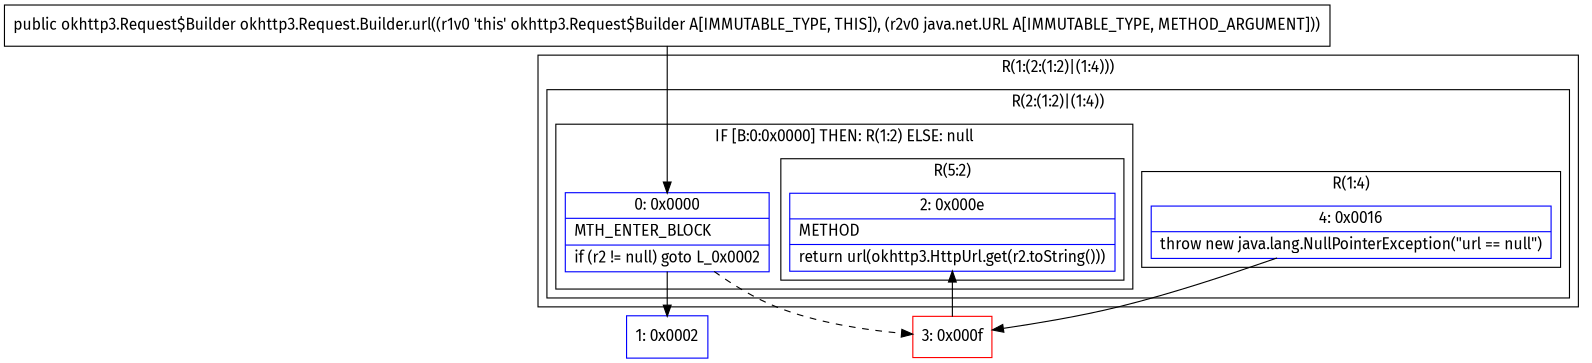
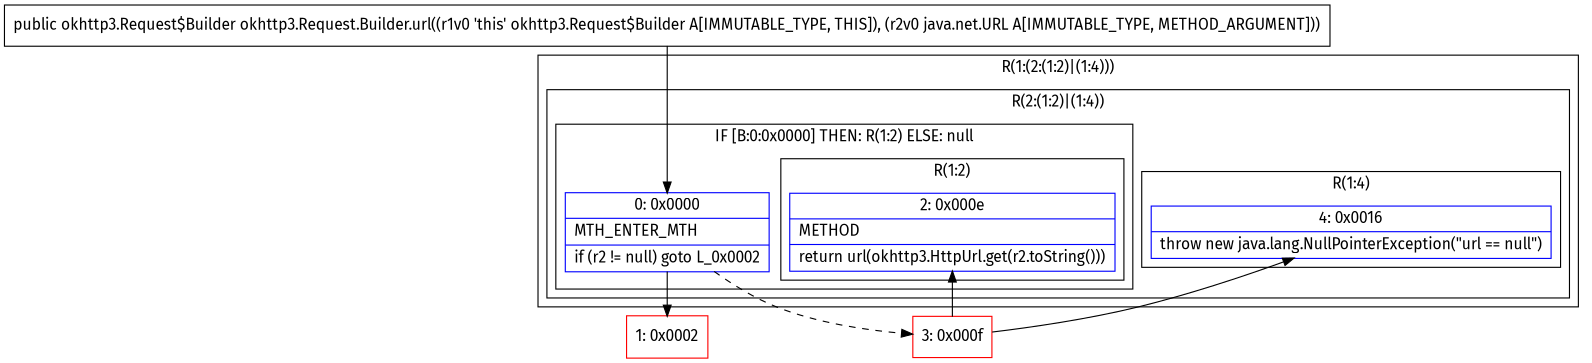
cluster "R(5:2)": label "R(5:2)" -> "R(1:2)"
node "0: 0x0000": text "MTH_ENTER_BLOCK" -> "MTH_ENTER_MTH"
edge "4: 0x0016" -> "3: 0x000f": reversed
node "1: 0x0002": color blue -> red
